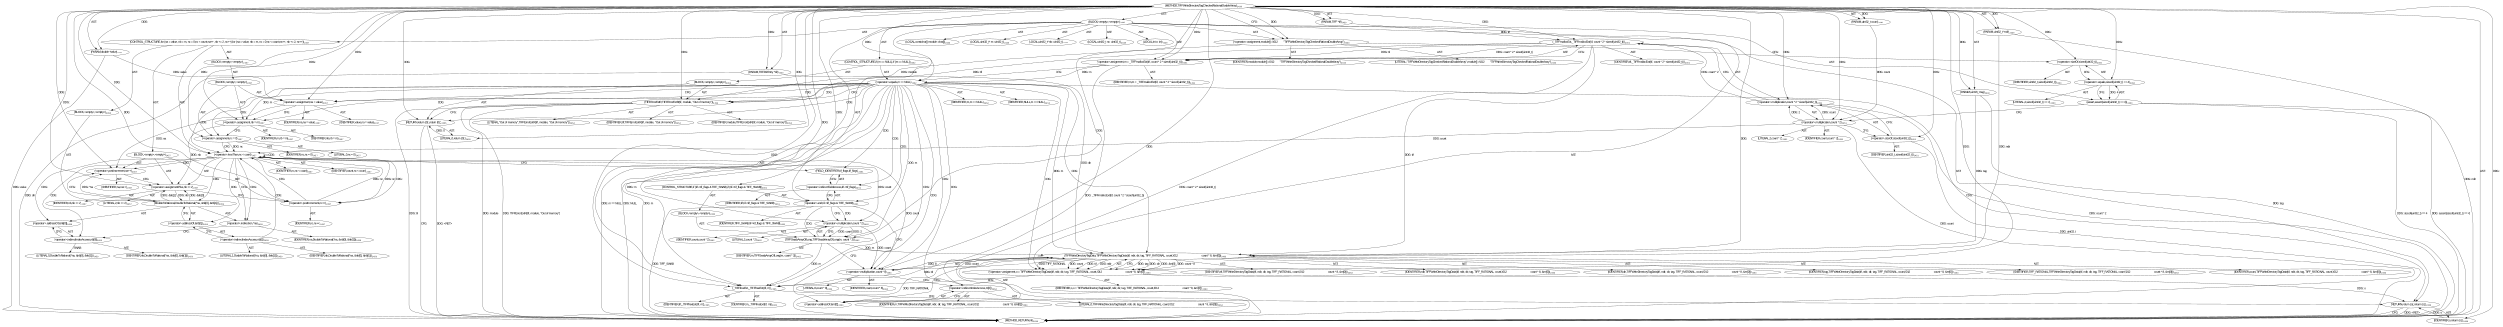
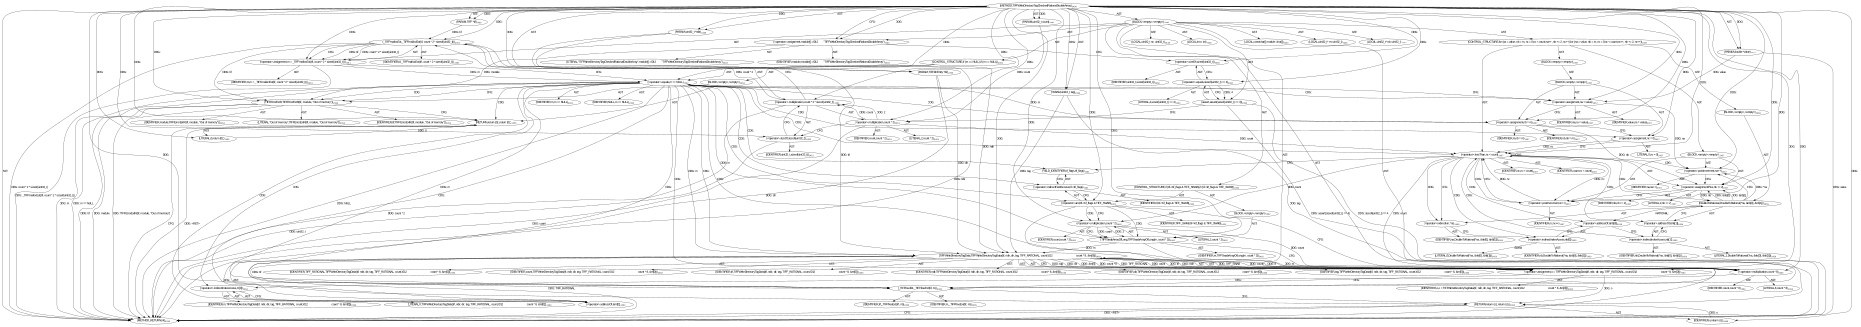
node "(IDENTIFIER,nc,nc = 0)": removed
edge "(DoubleToRational,DoubleToRational(*na, &nb[0], &nb[1]))" -> "(<operator>.addressOf,&nb[0])": label "AST: " -> "RATIONAL: "
edge "(<operator>.addressOf,&nb[0])" -> "(<operator>.indirectIndexAccess,nb[1])": added, label "CFG:"
